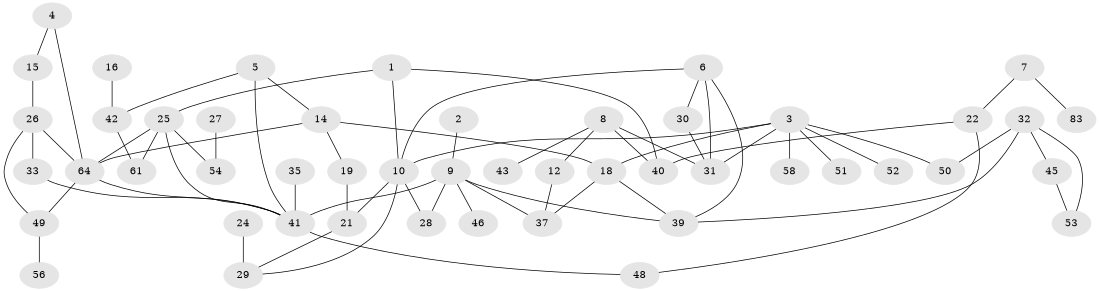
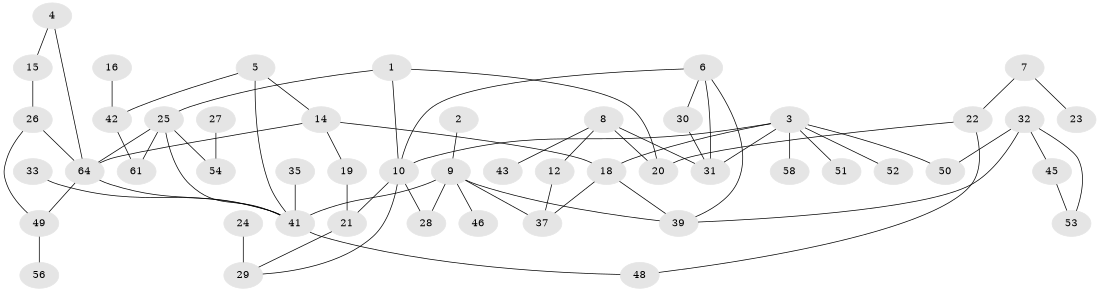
node "83": label "83" -> "23"
edge "26" -- "33": removed
node "40": label "40" -> "20"
